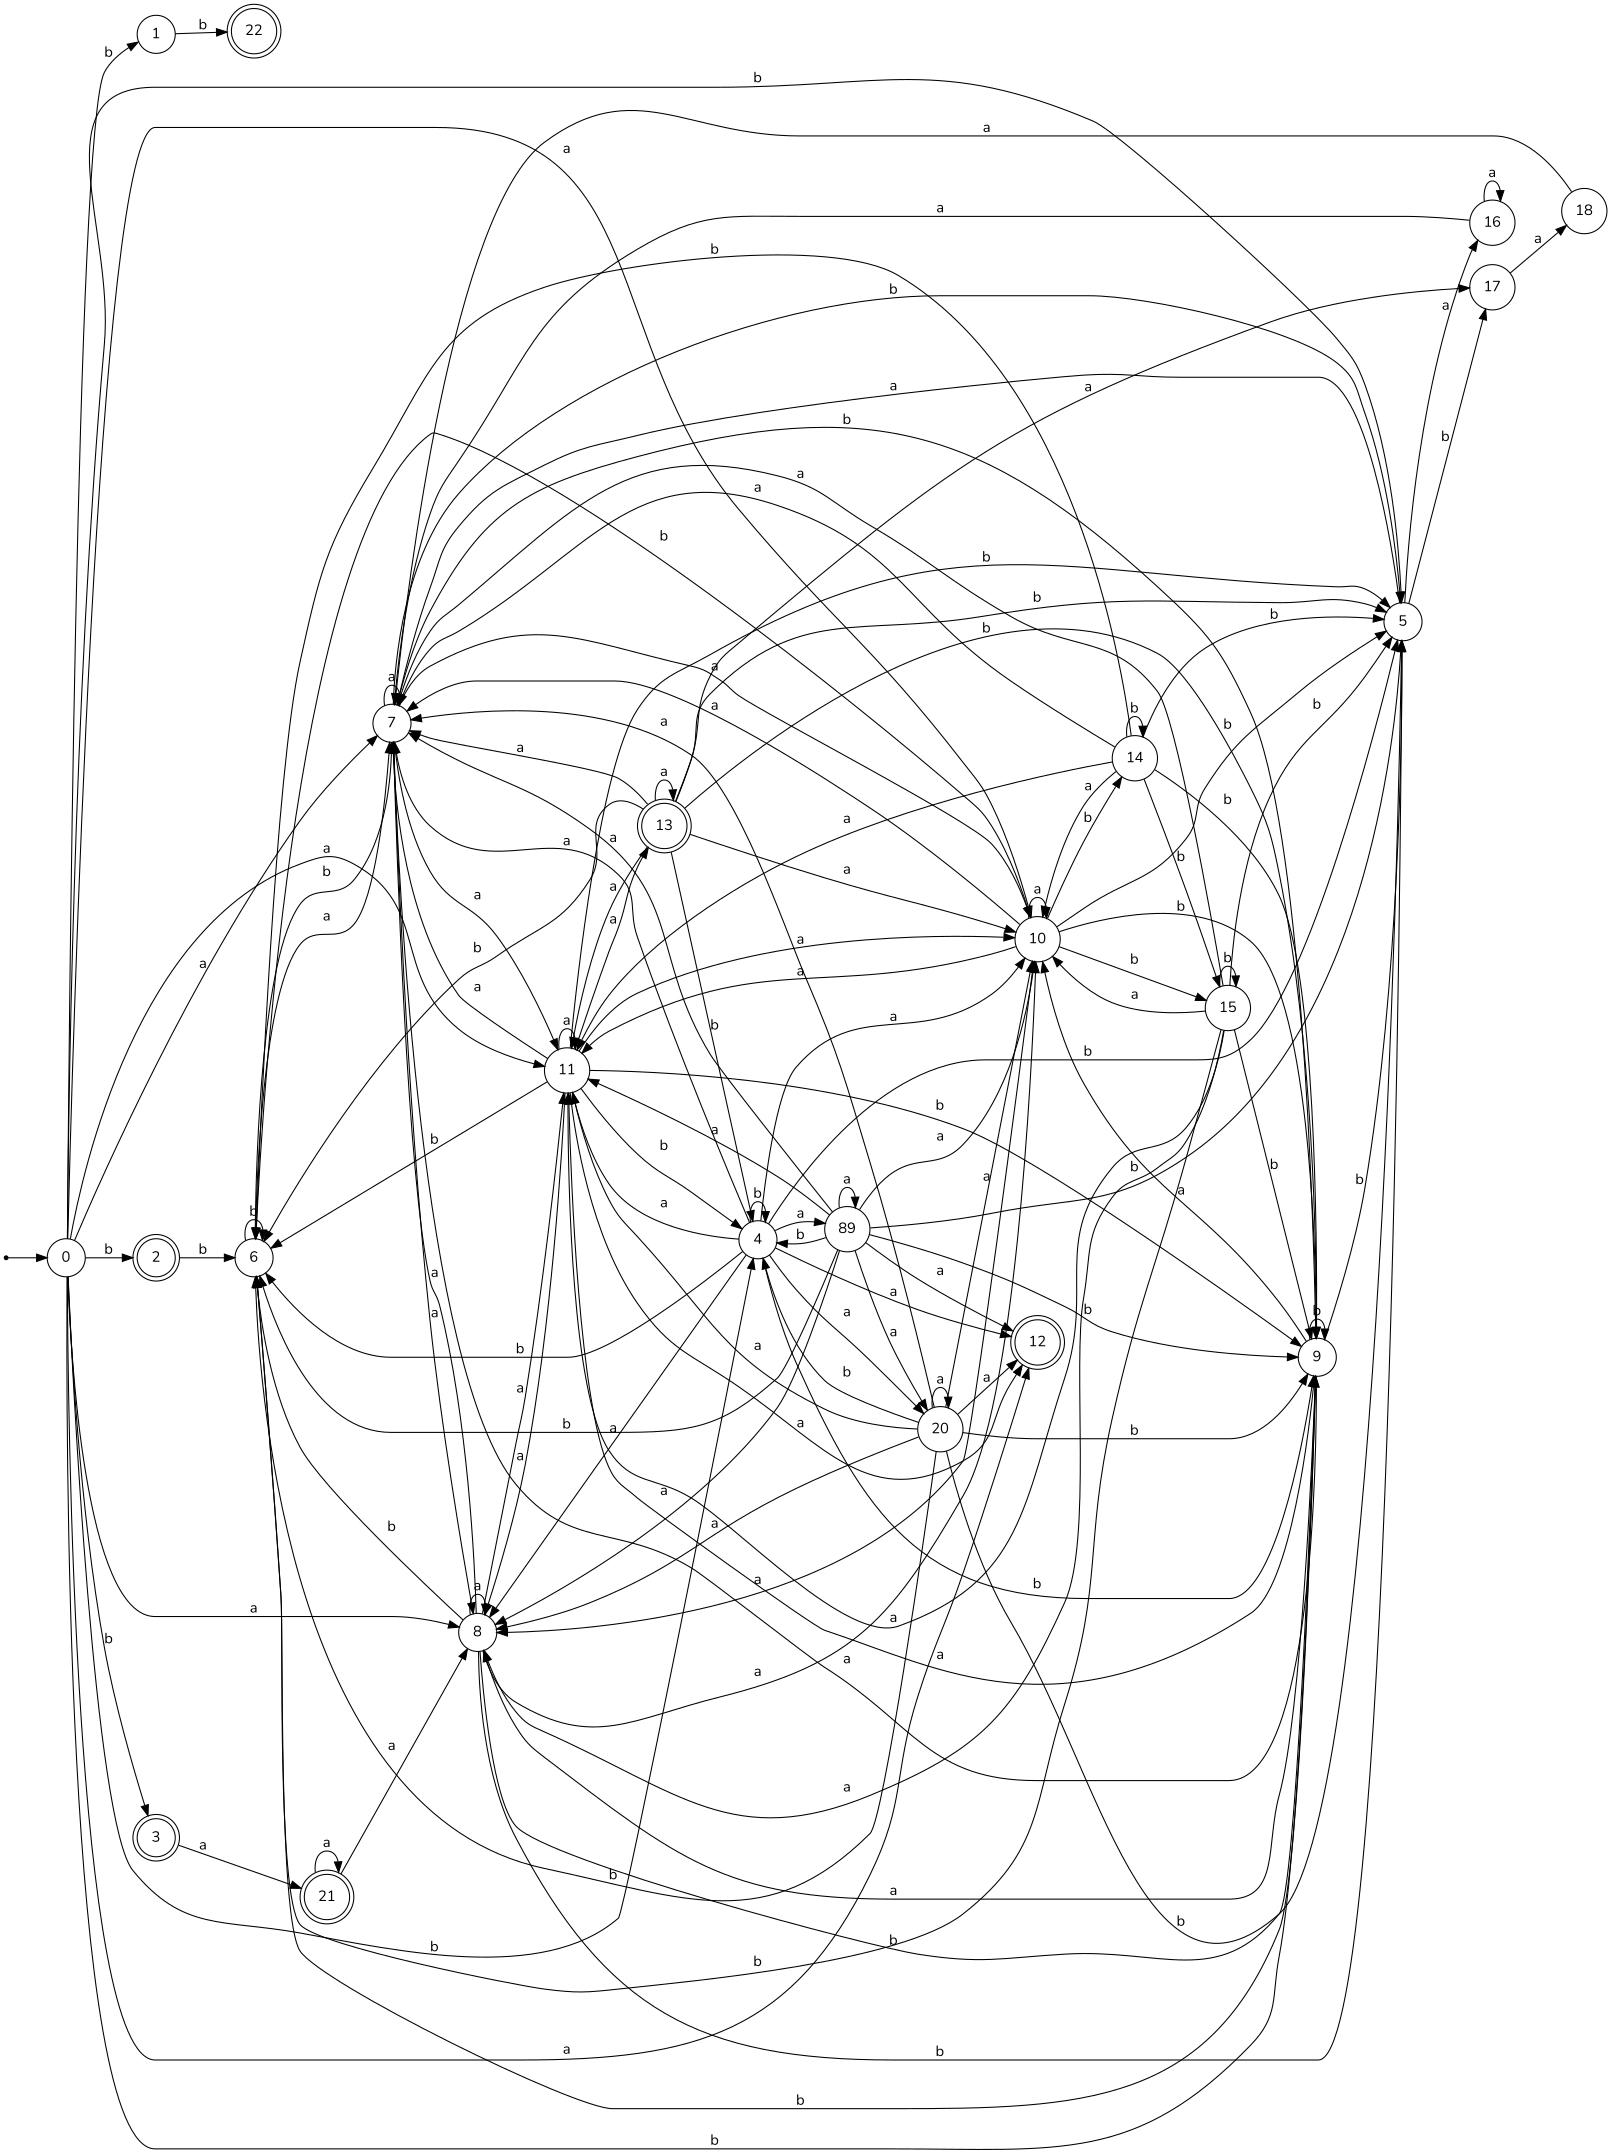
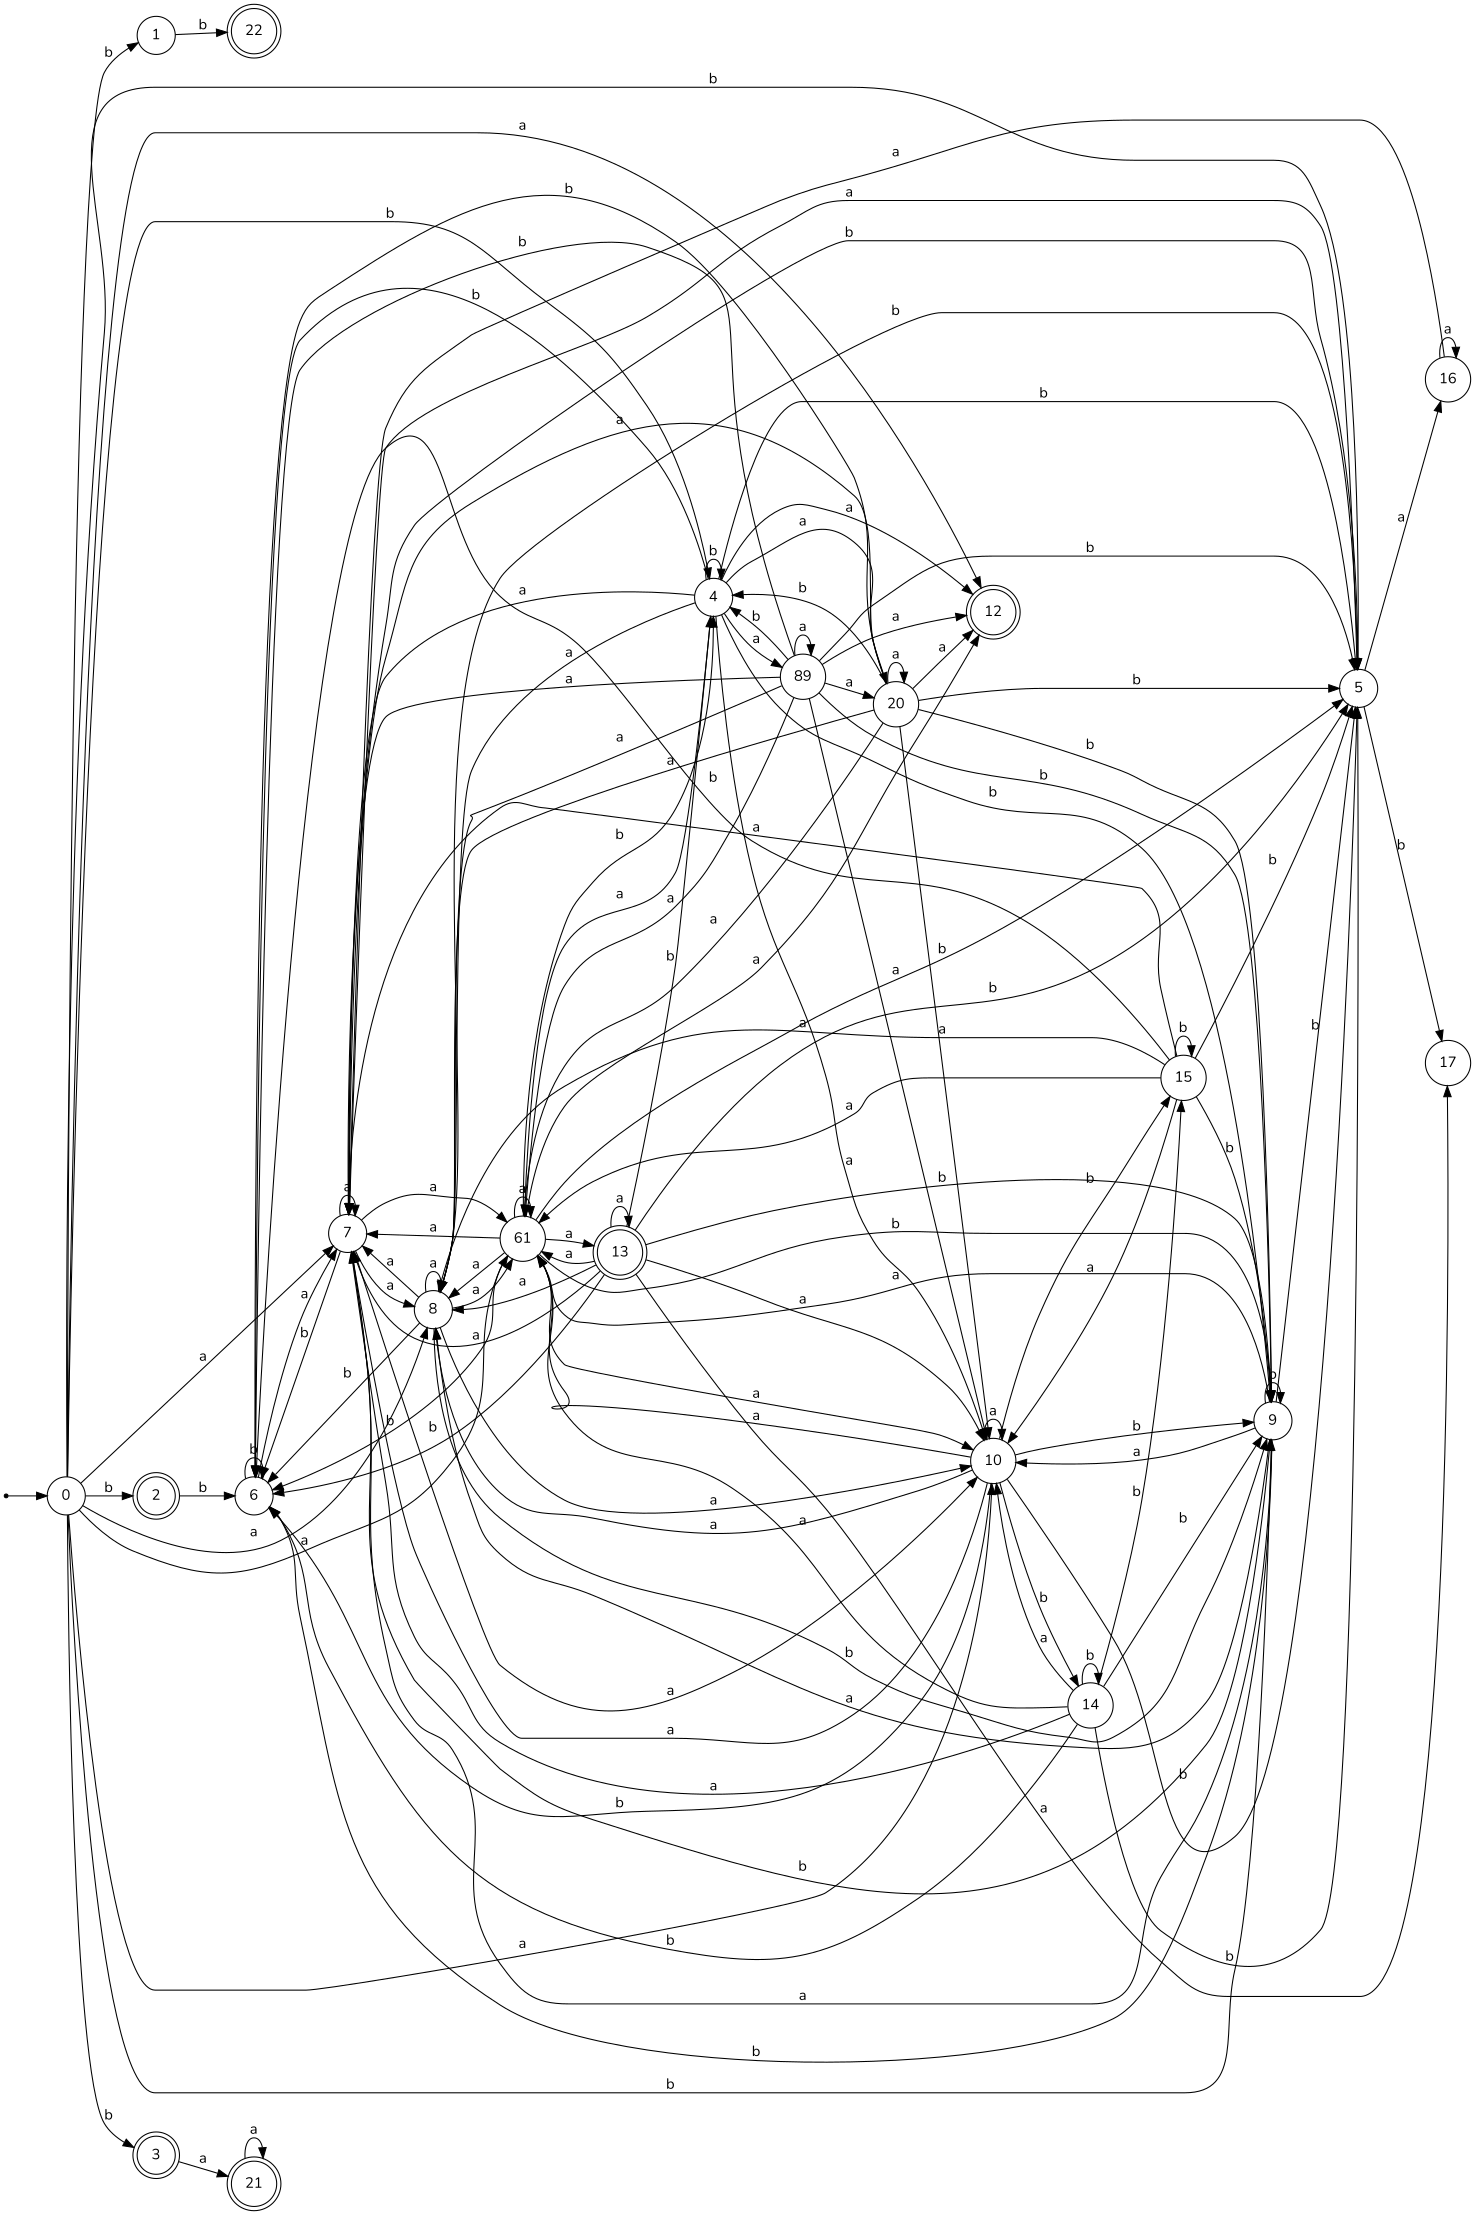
node "18": removed
node "11": label "11" -> "61"
edge "21" -> "8": now "13" -> "8"
